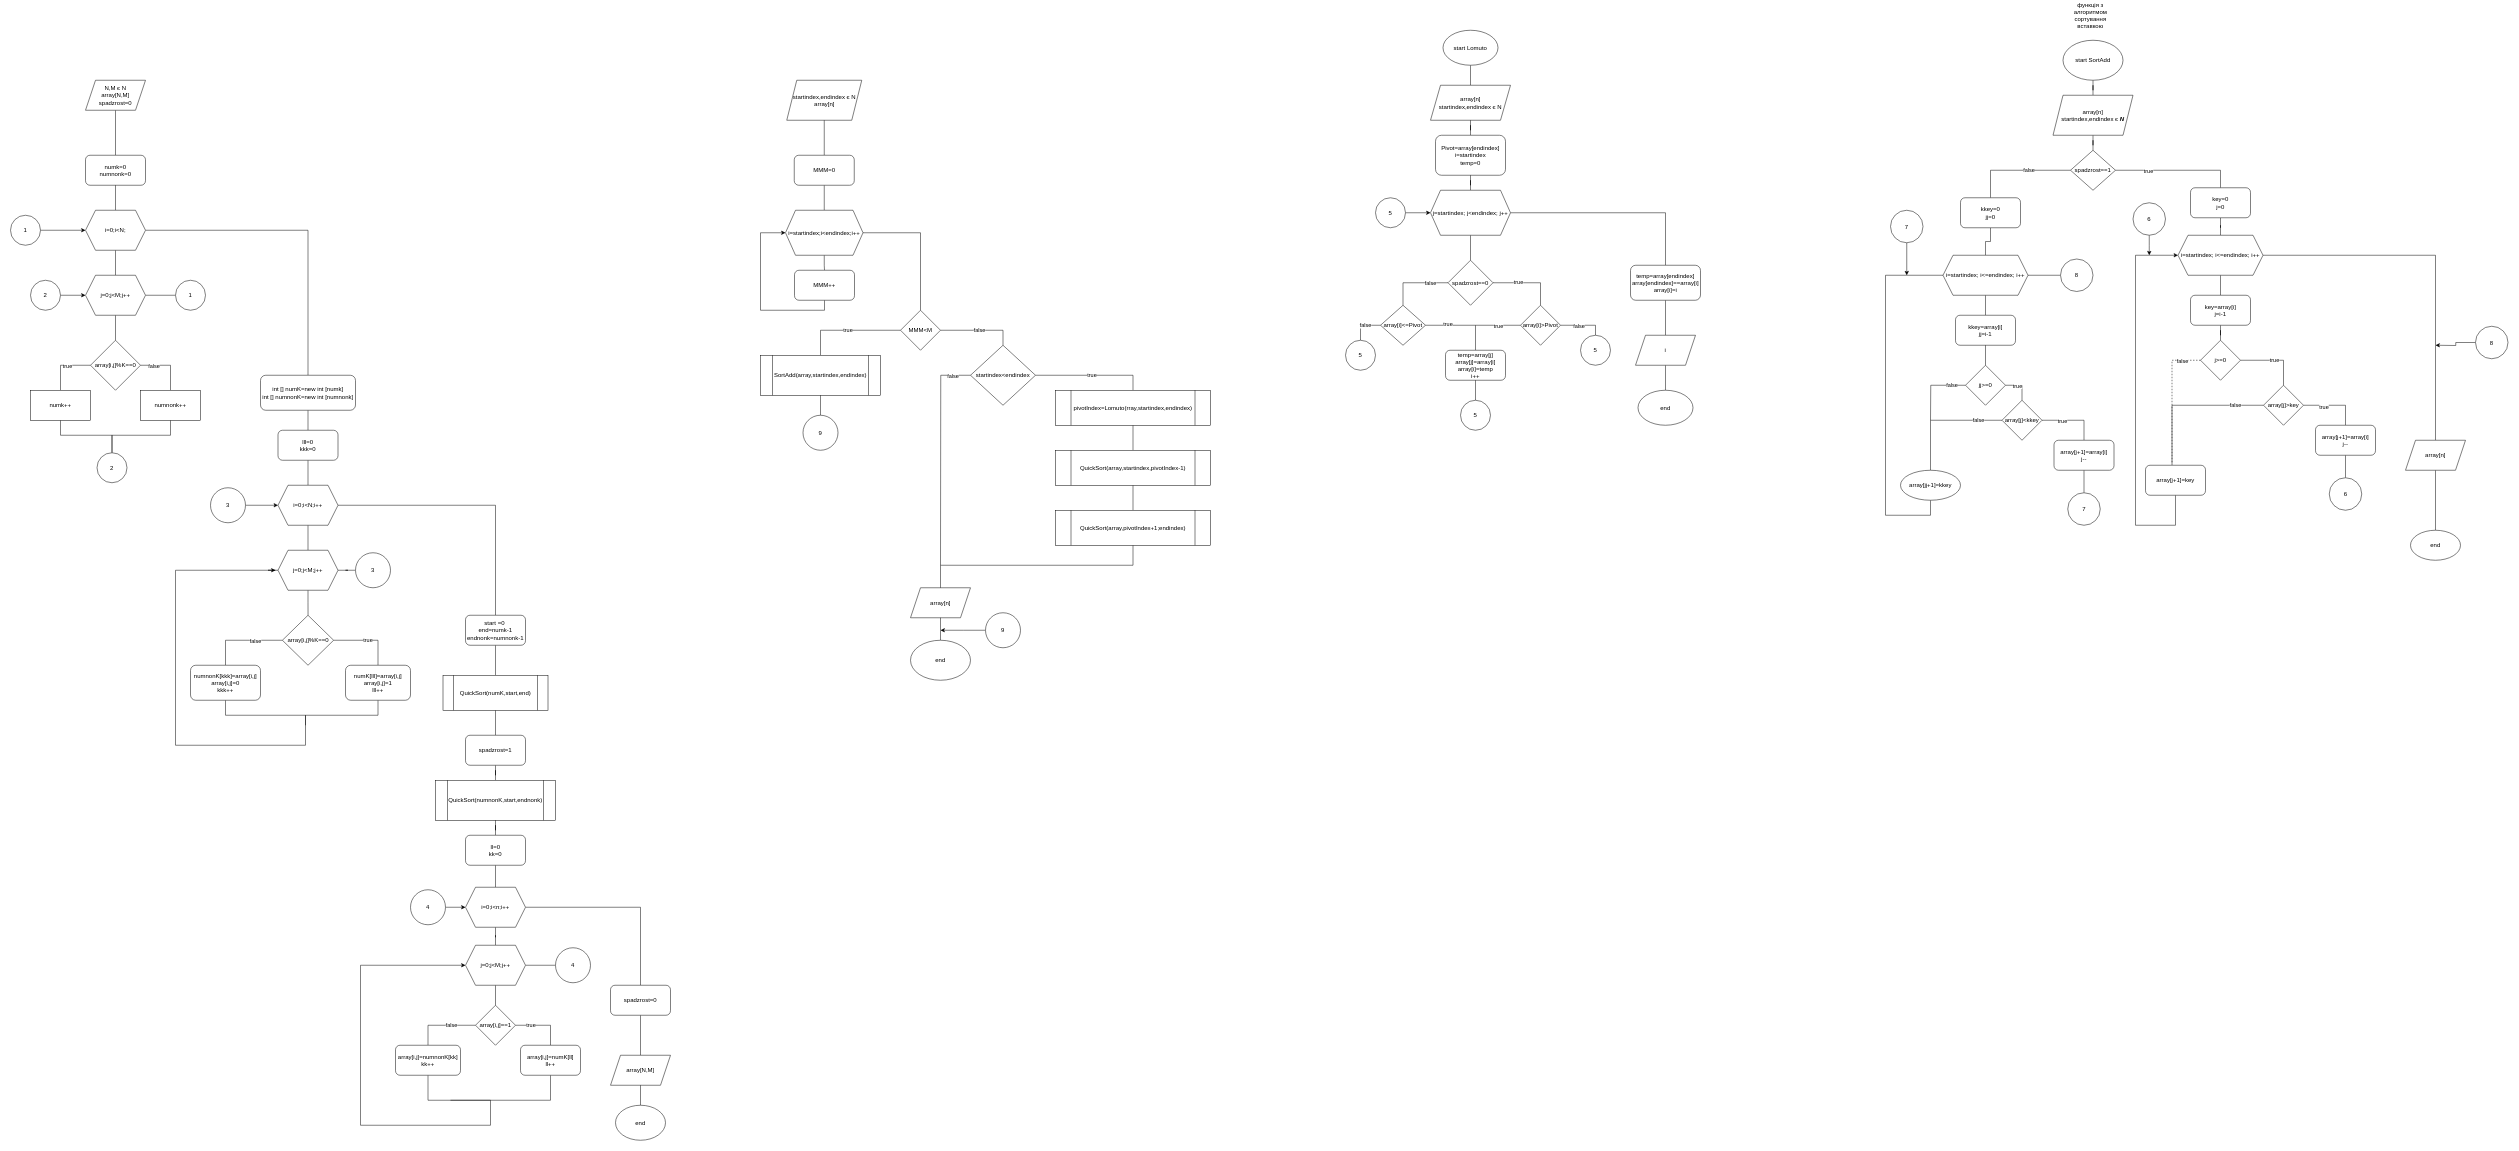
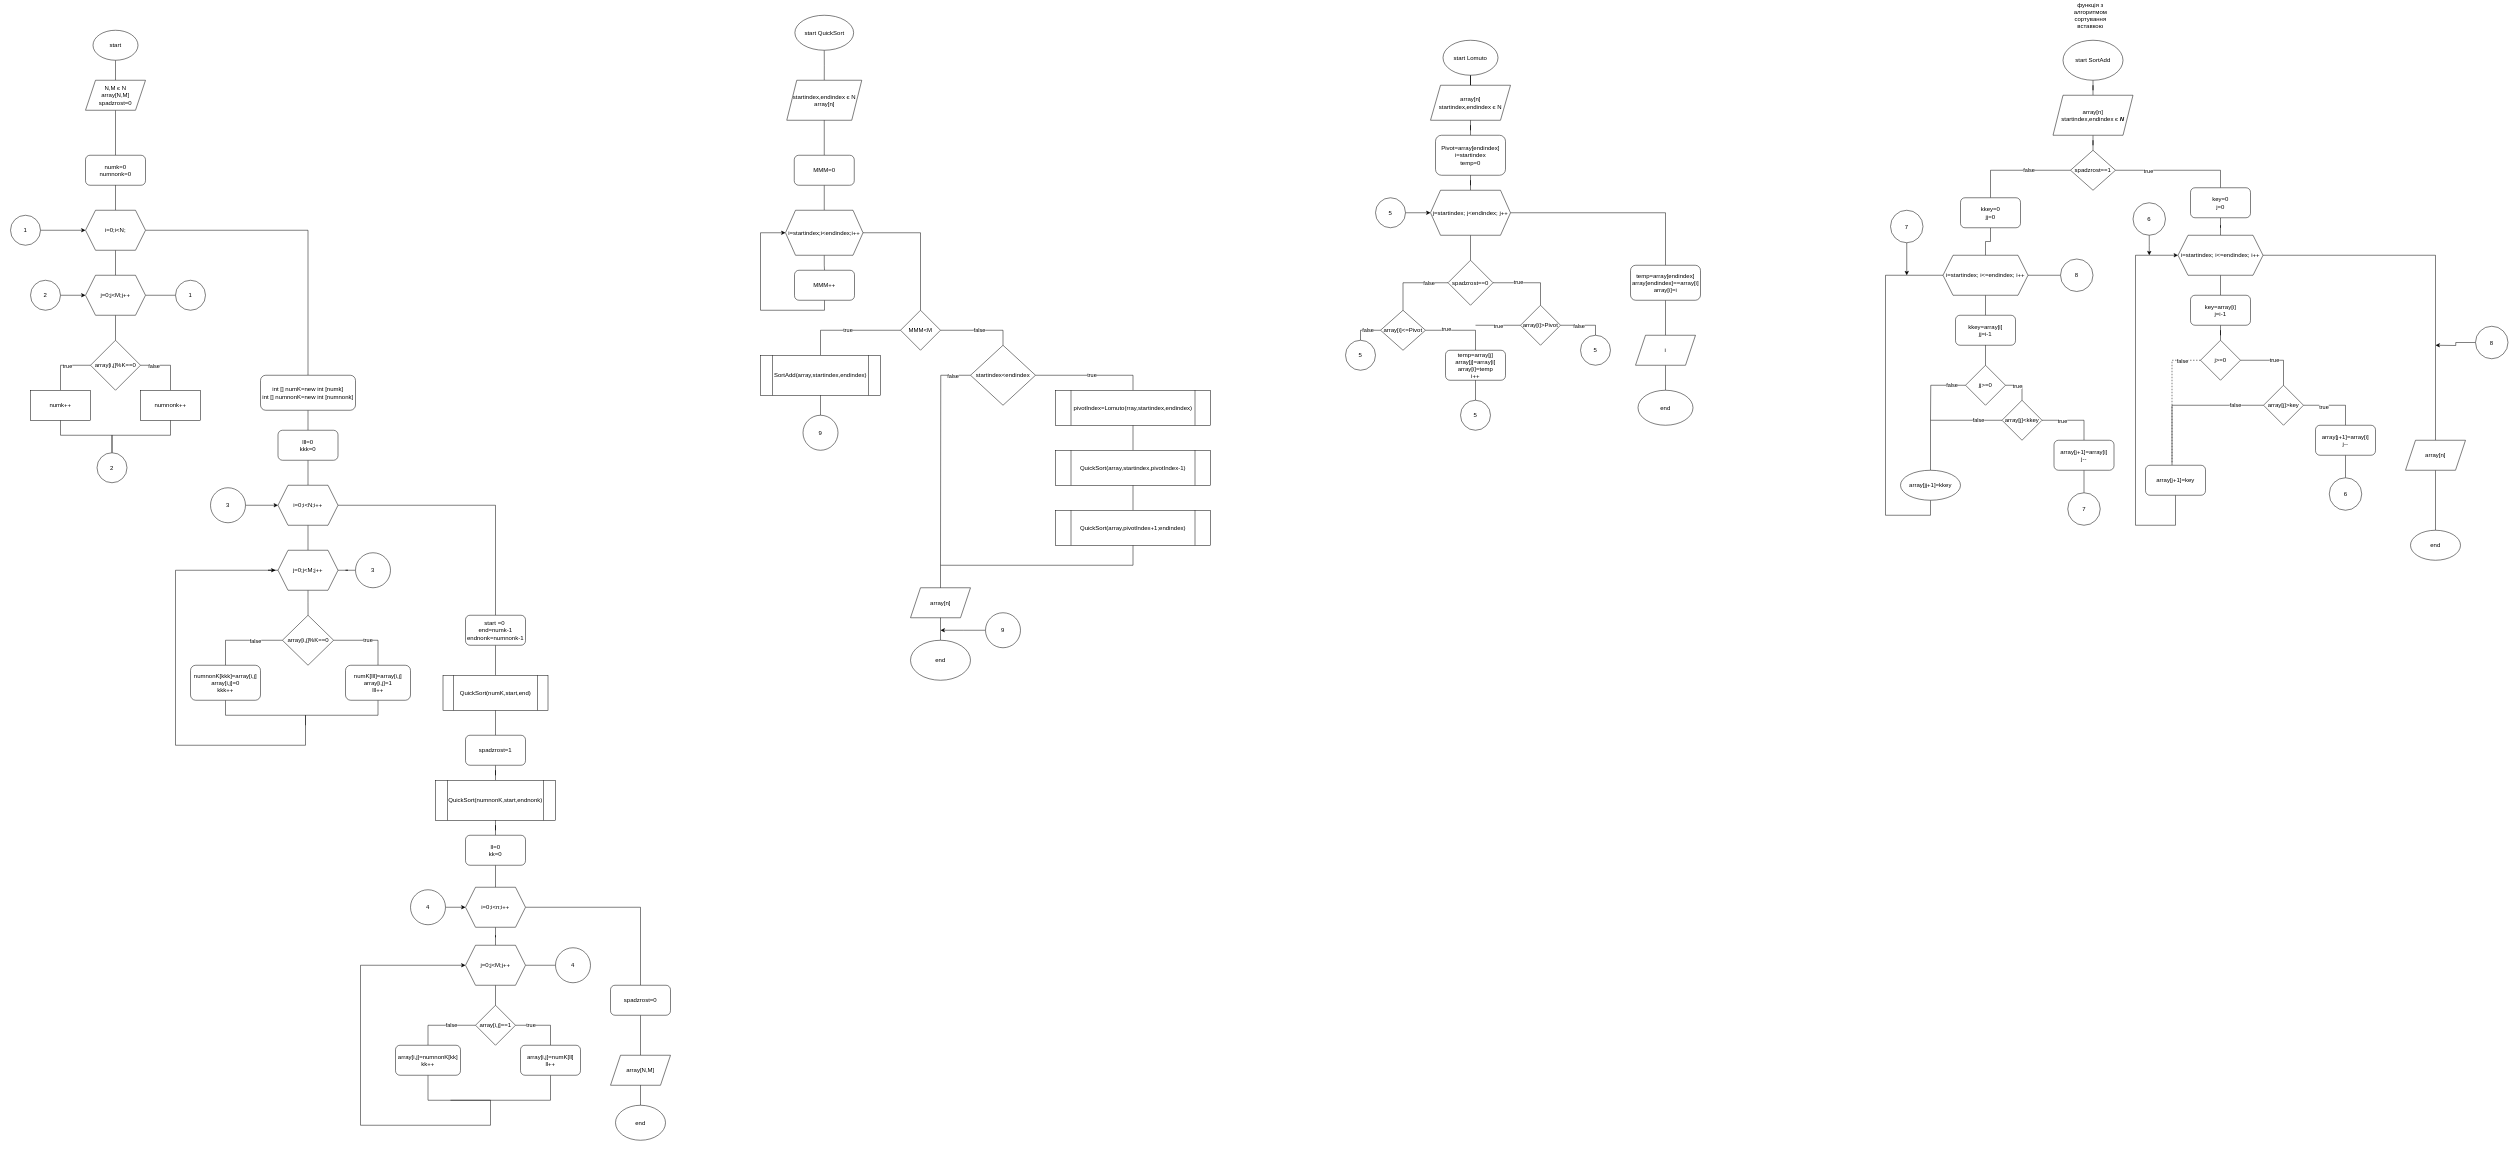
node "start QuickSort": added
node "start": added
node "start Lomuto": moved (1470, 48) -> (1470, 58)
edge "start QuickSort" -- "startindex,endindex є N array[n]": added
edge "start" -- "N,M є N array[N,M] spadzrost=0": added
node "array[i]<=Pivot": moved (1403, 325) -> (1403, 330)
